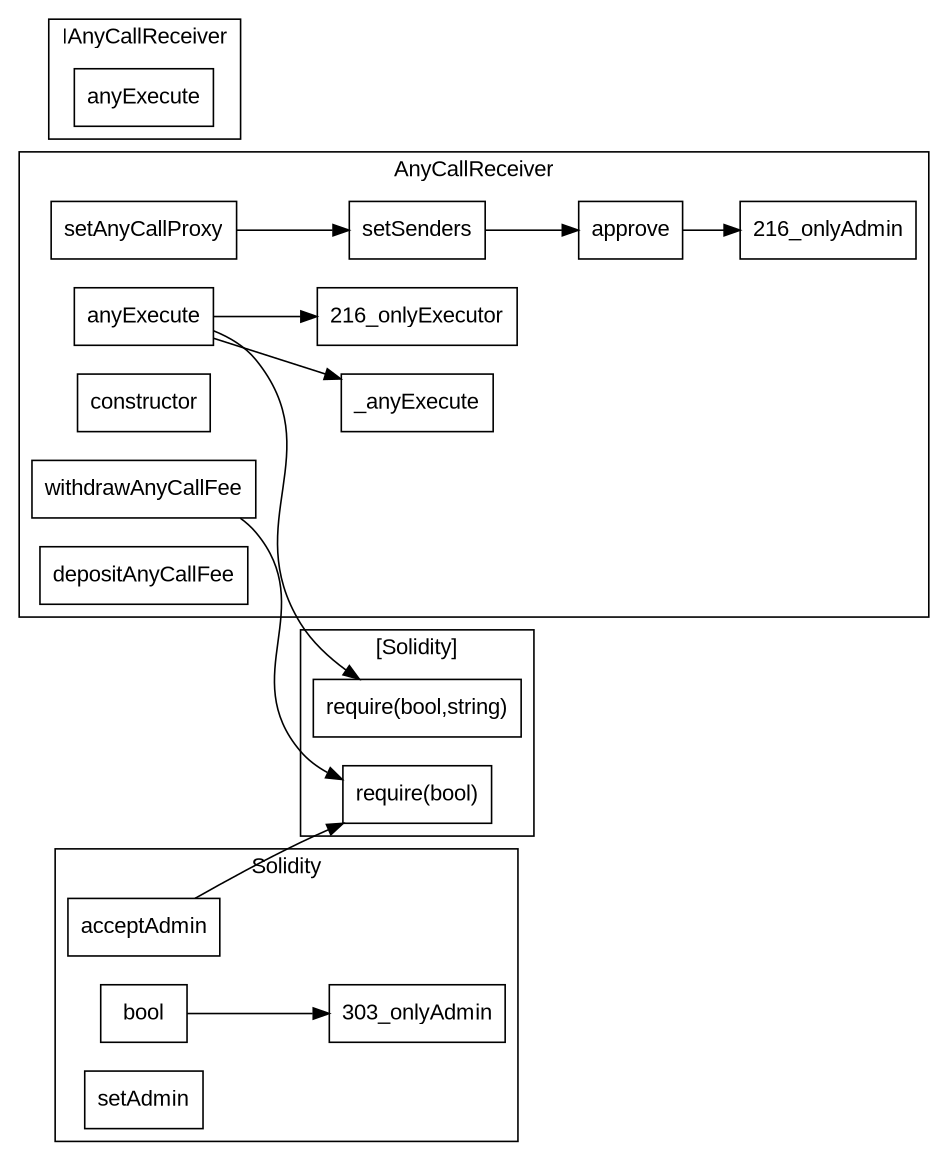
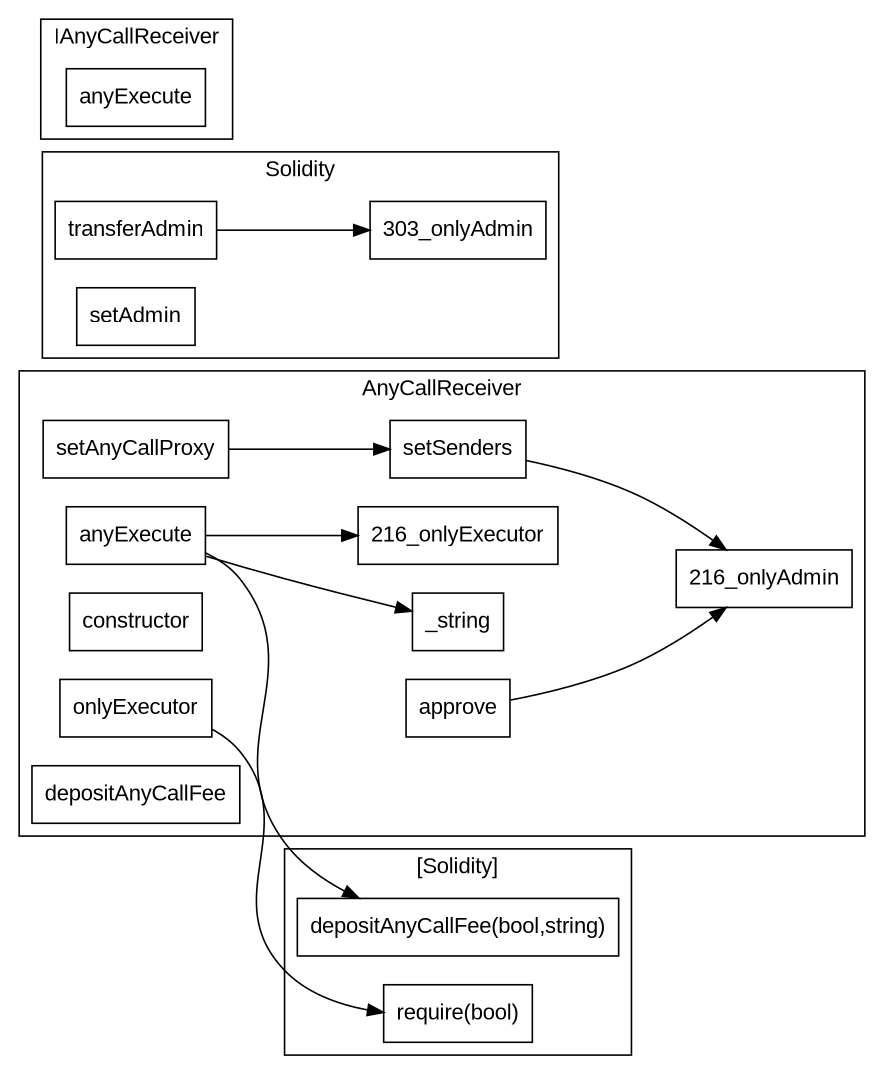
edge "setSenders" -> "approve": now "setSenders" -> "216_onlyAdmin"
node "_anyExecute": label "_anyExecute" -> "_string"
node "withdrawAnyCallFee": label "withdrawAnyCallFee" -> "onlyExecutor"
node "require(bool,string)": label "require(bool,string)" -> "depositAnyCallFee(bool,string)"
node "acceptAdmin": removed
node "bool": label "bool" -> "transferAdmin"
